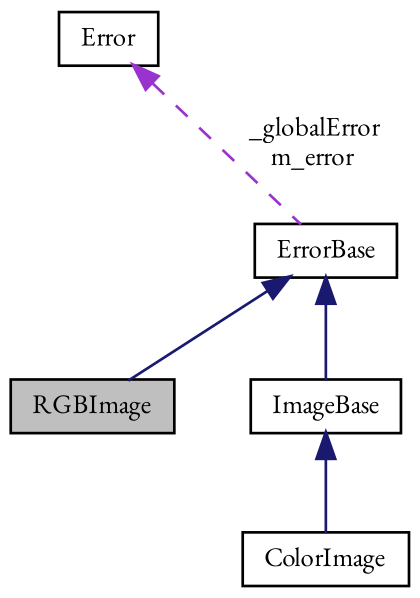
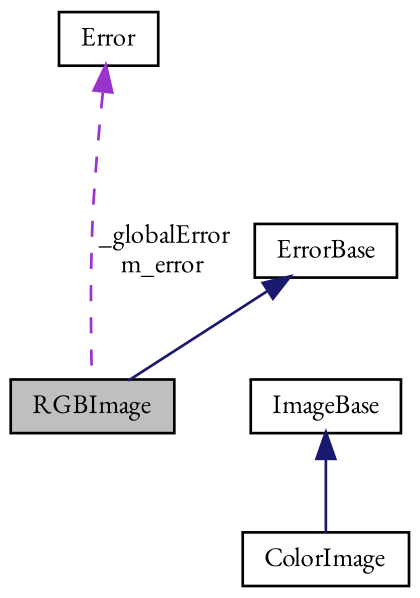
edge "ErrorBase" -> "Error": now "RGBImage" -> "Error"
edge "ImageBase" -> "ErrorBase": removed
